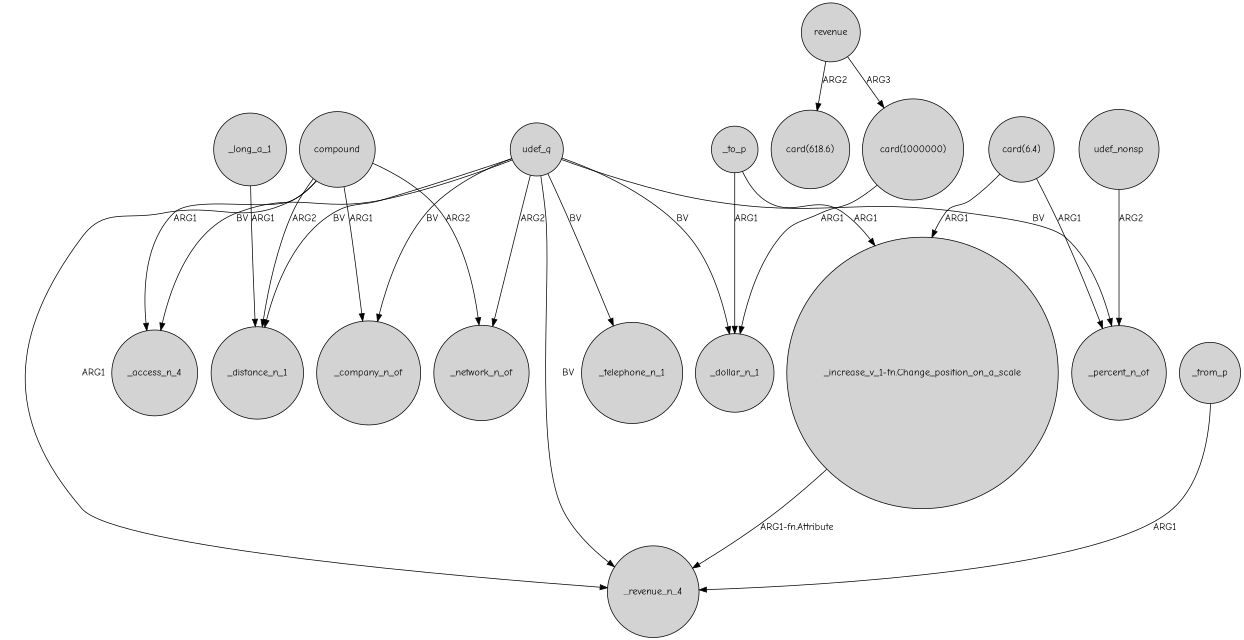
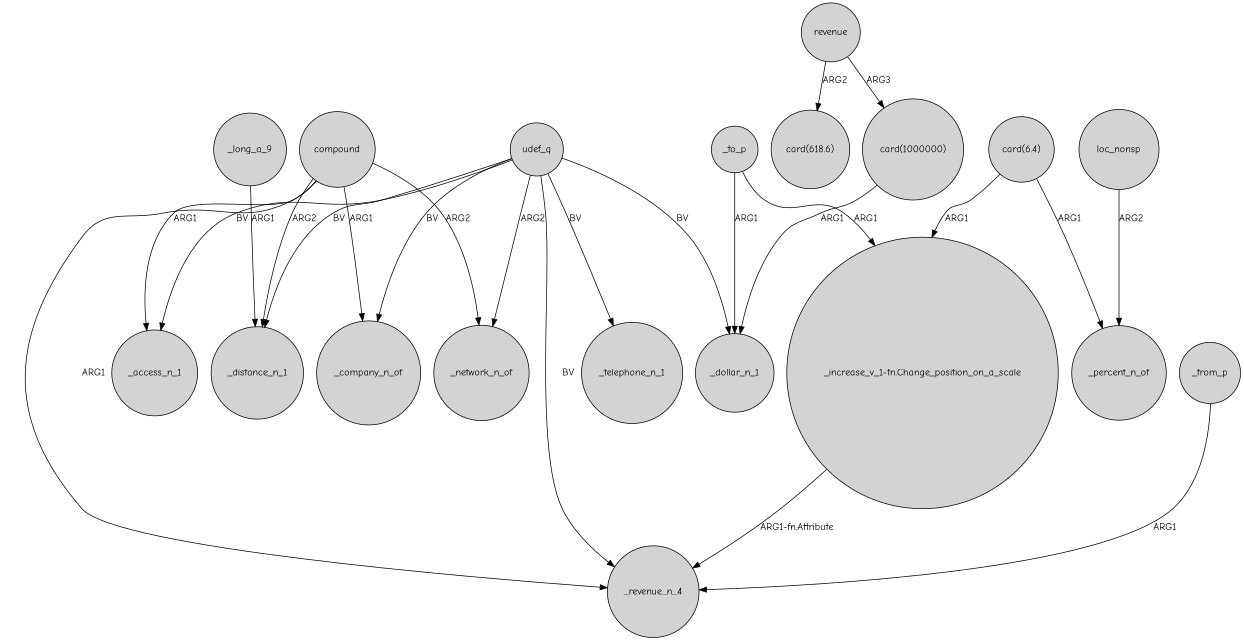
node "_long_a_1": label "_long_a_1" -> "_long_a_9"
node "udef_nonsp": label "udef_nonsp" -> "loc_nonsp"
edge "udef_q" -> "_percent_n_of": removed, label "BV"
node "_access_n_4": label "_access_n_4" -> "_access_n_1"
